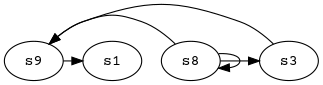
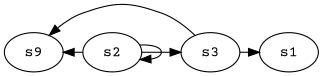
edge "s9" -> "s1": now "s3" -> "s1"
node "s8": label "s8" -> "s2"
